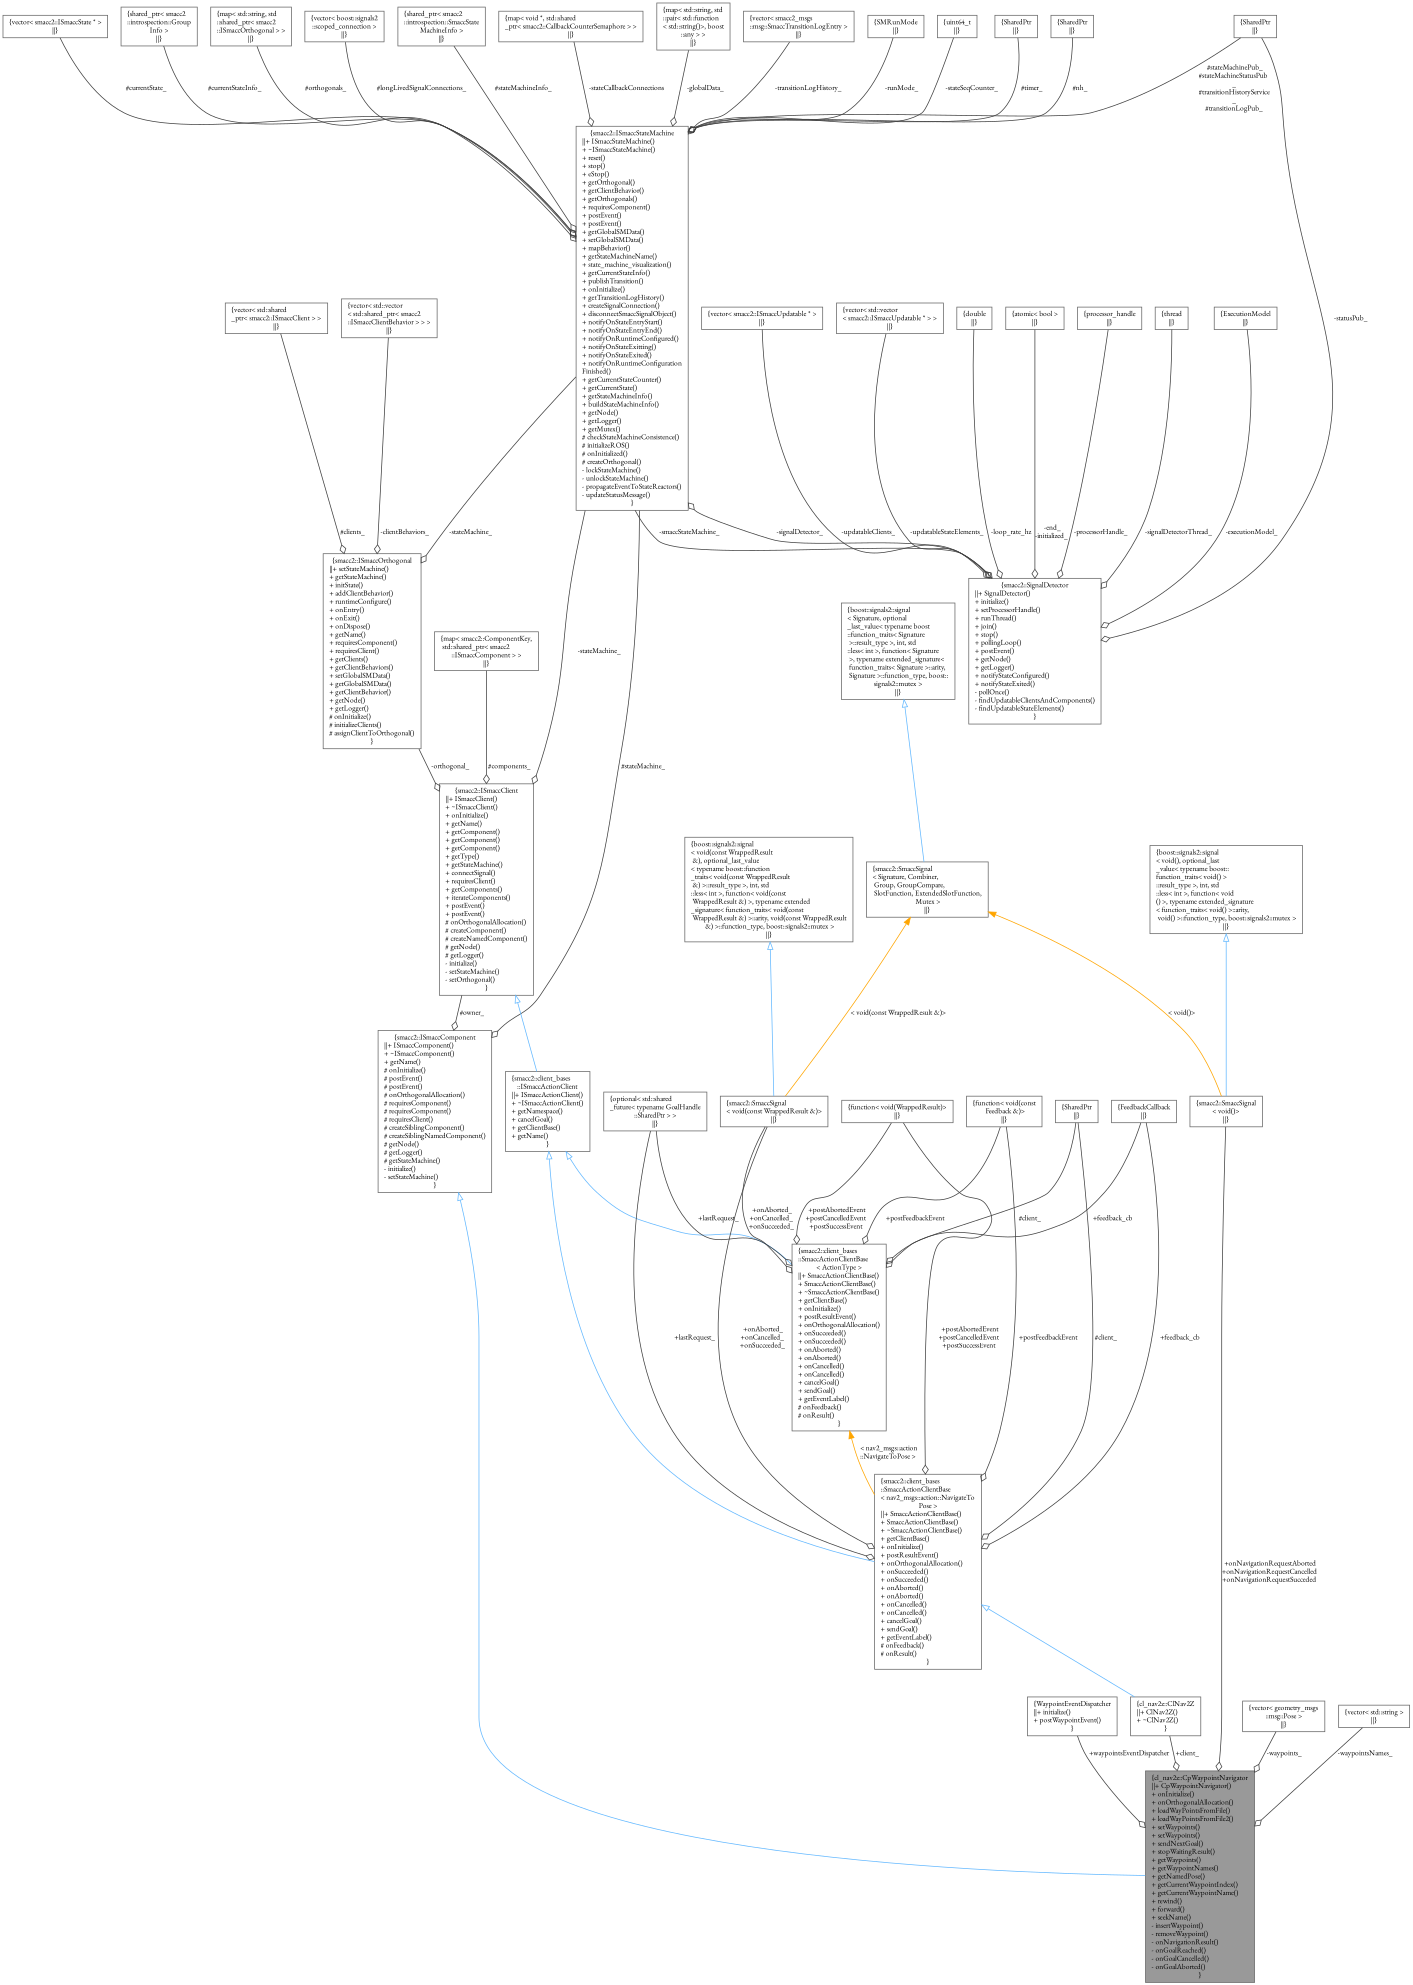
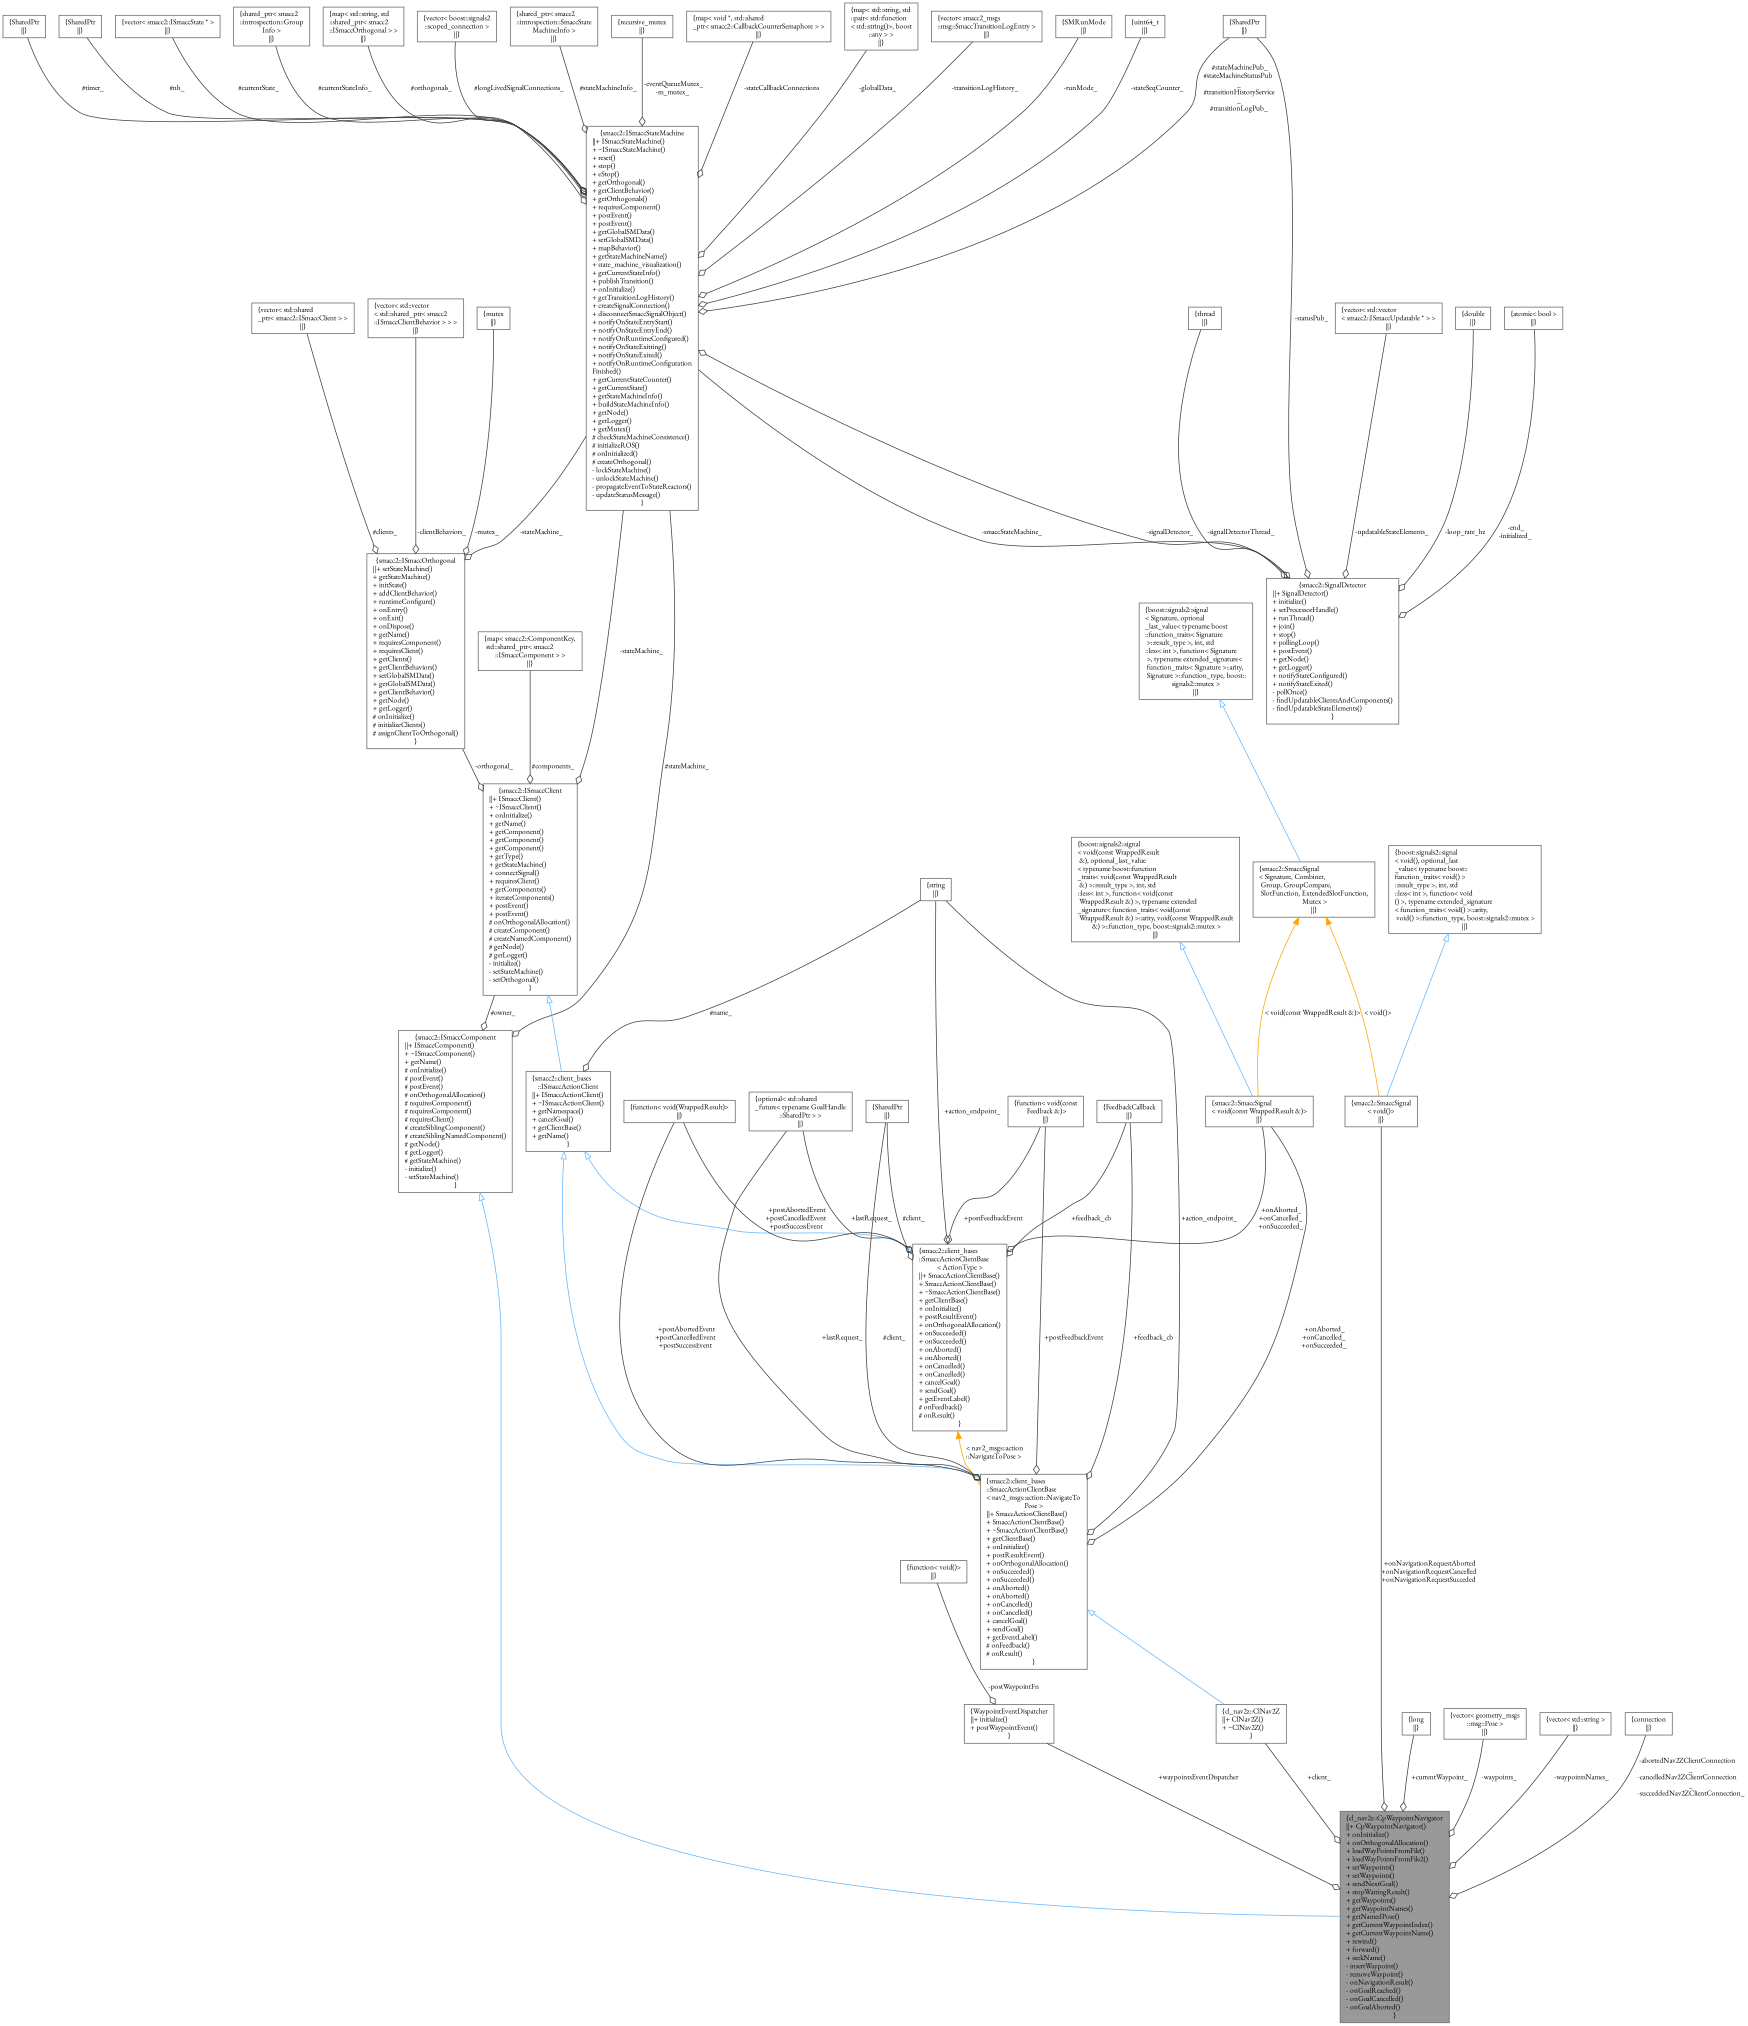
node "{recursive_mutex ||}": added
node "{mutex ||}": added
node "{vector< smacc2::ISmaccUpdatable * > ||}": removed
node "{processor_handle ||}": removed
node "{ExecutionModel ||}": removed
node "{string ||}": added
node "{function< void()> ||}": added
node "{long ||}": added
node "{connection ||}": added
